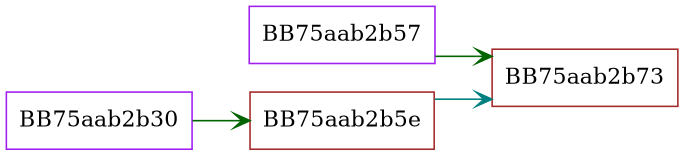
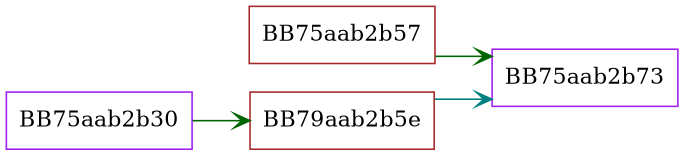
node "BB75aab2b57": color purple -> brown
node "BB75aab2b73": color brown -> purple
node "BB75aab2b5e": label "BB75aab2b5e" -> "BB79aab2b5e"
